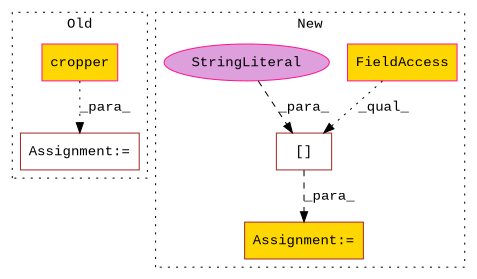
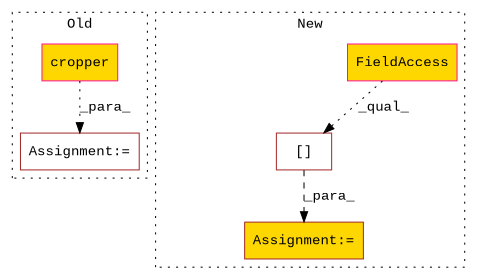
node "StringLiteral": removed
